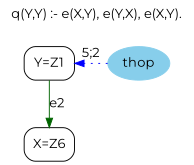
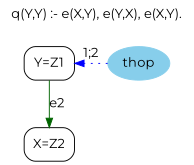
edge "thop" -> "Y=Z1": label "5;2" -> "1;2"
node "X=Z6": label "X=Z6" -> "X=Z2"
